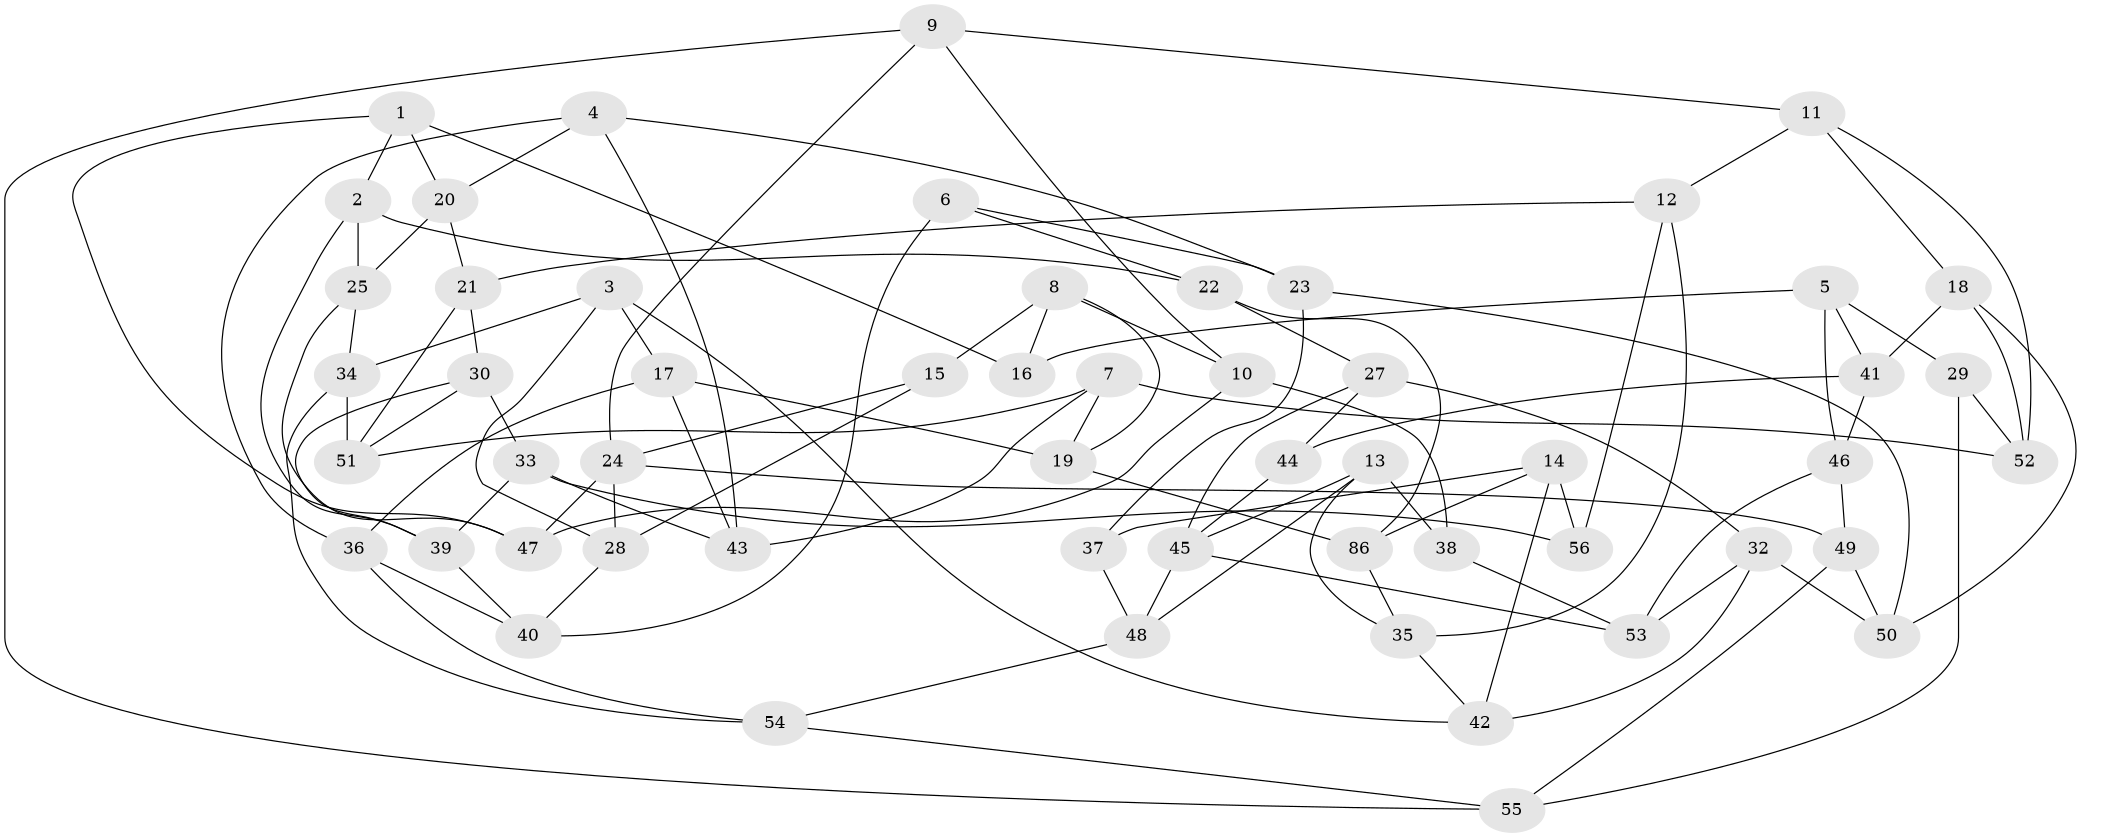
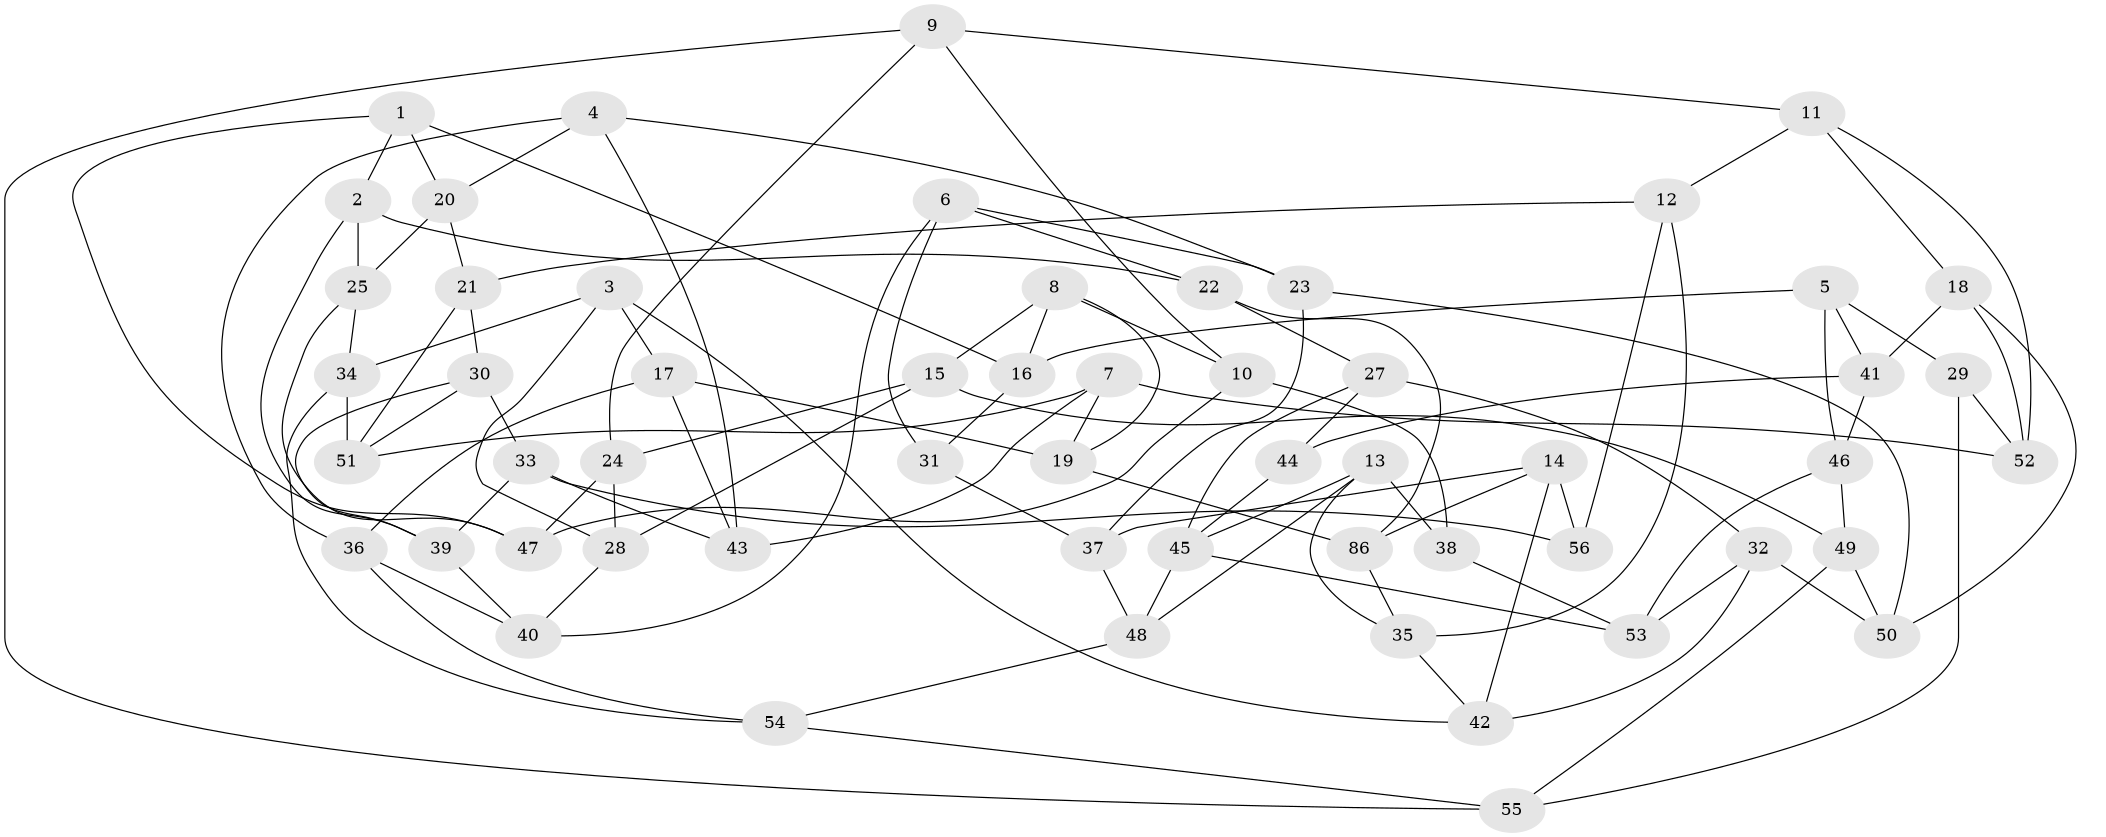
node "31": added
edge "24" -- "49": now "15" -- "49"
